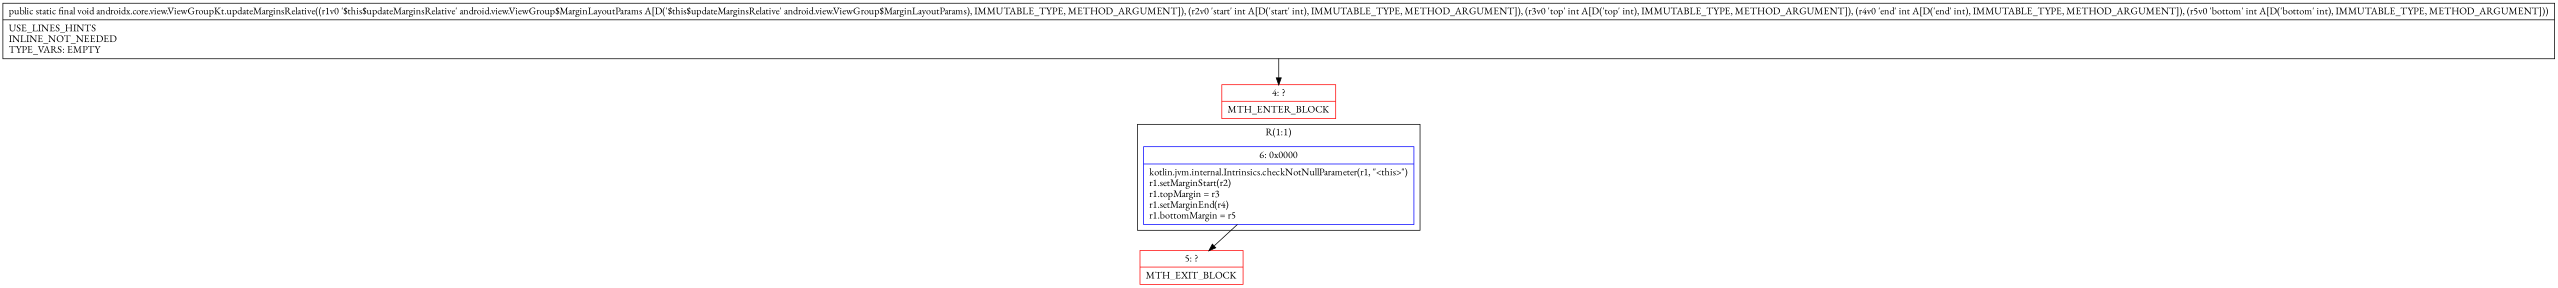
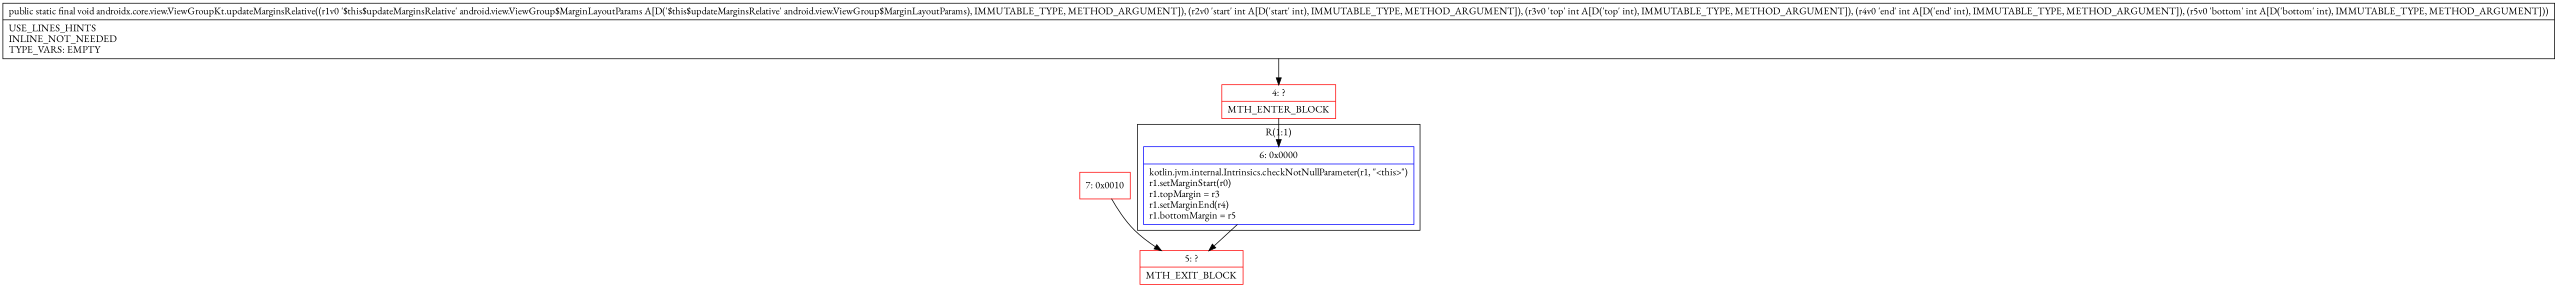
edge "4: ?" -> "6: 0x0000": added
node "6: 0x0000": text "r1.setMarginStart(r2)" -> "r1.setMarginStart(r0)"
node "7: 0x0010": added
